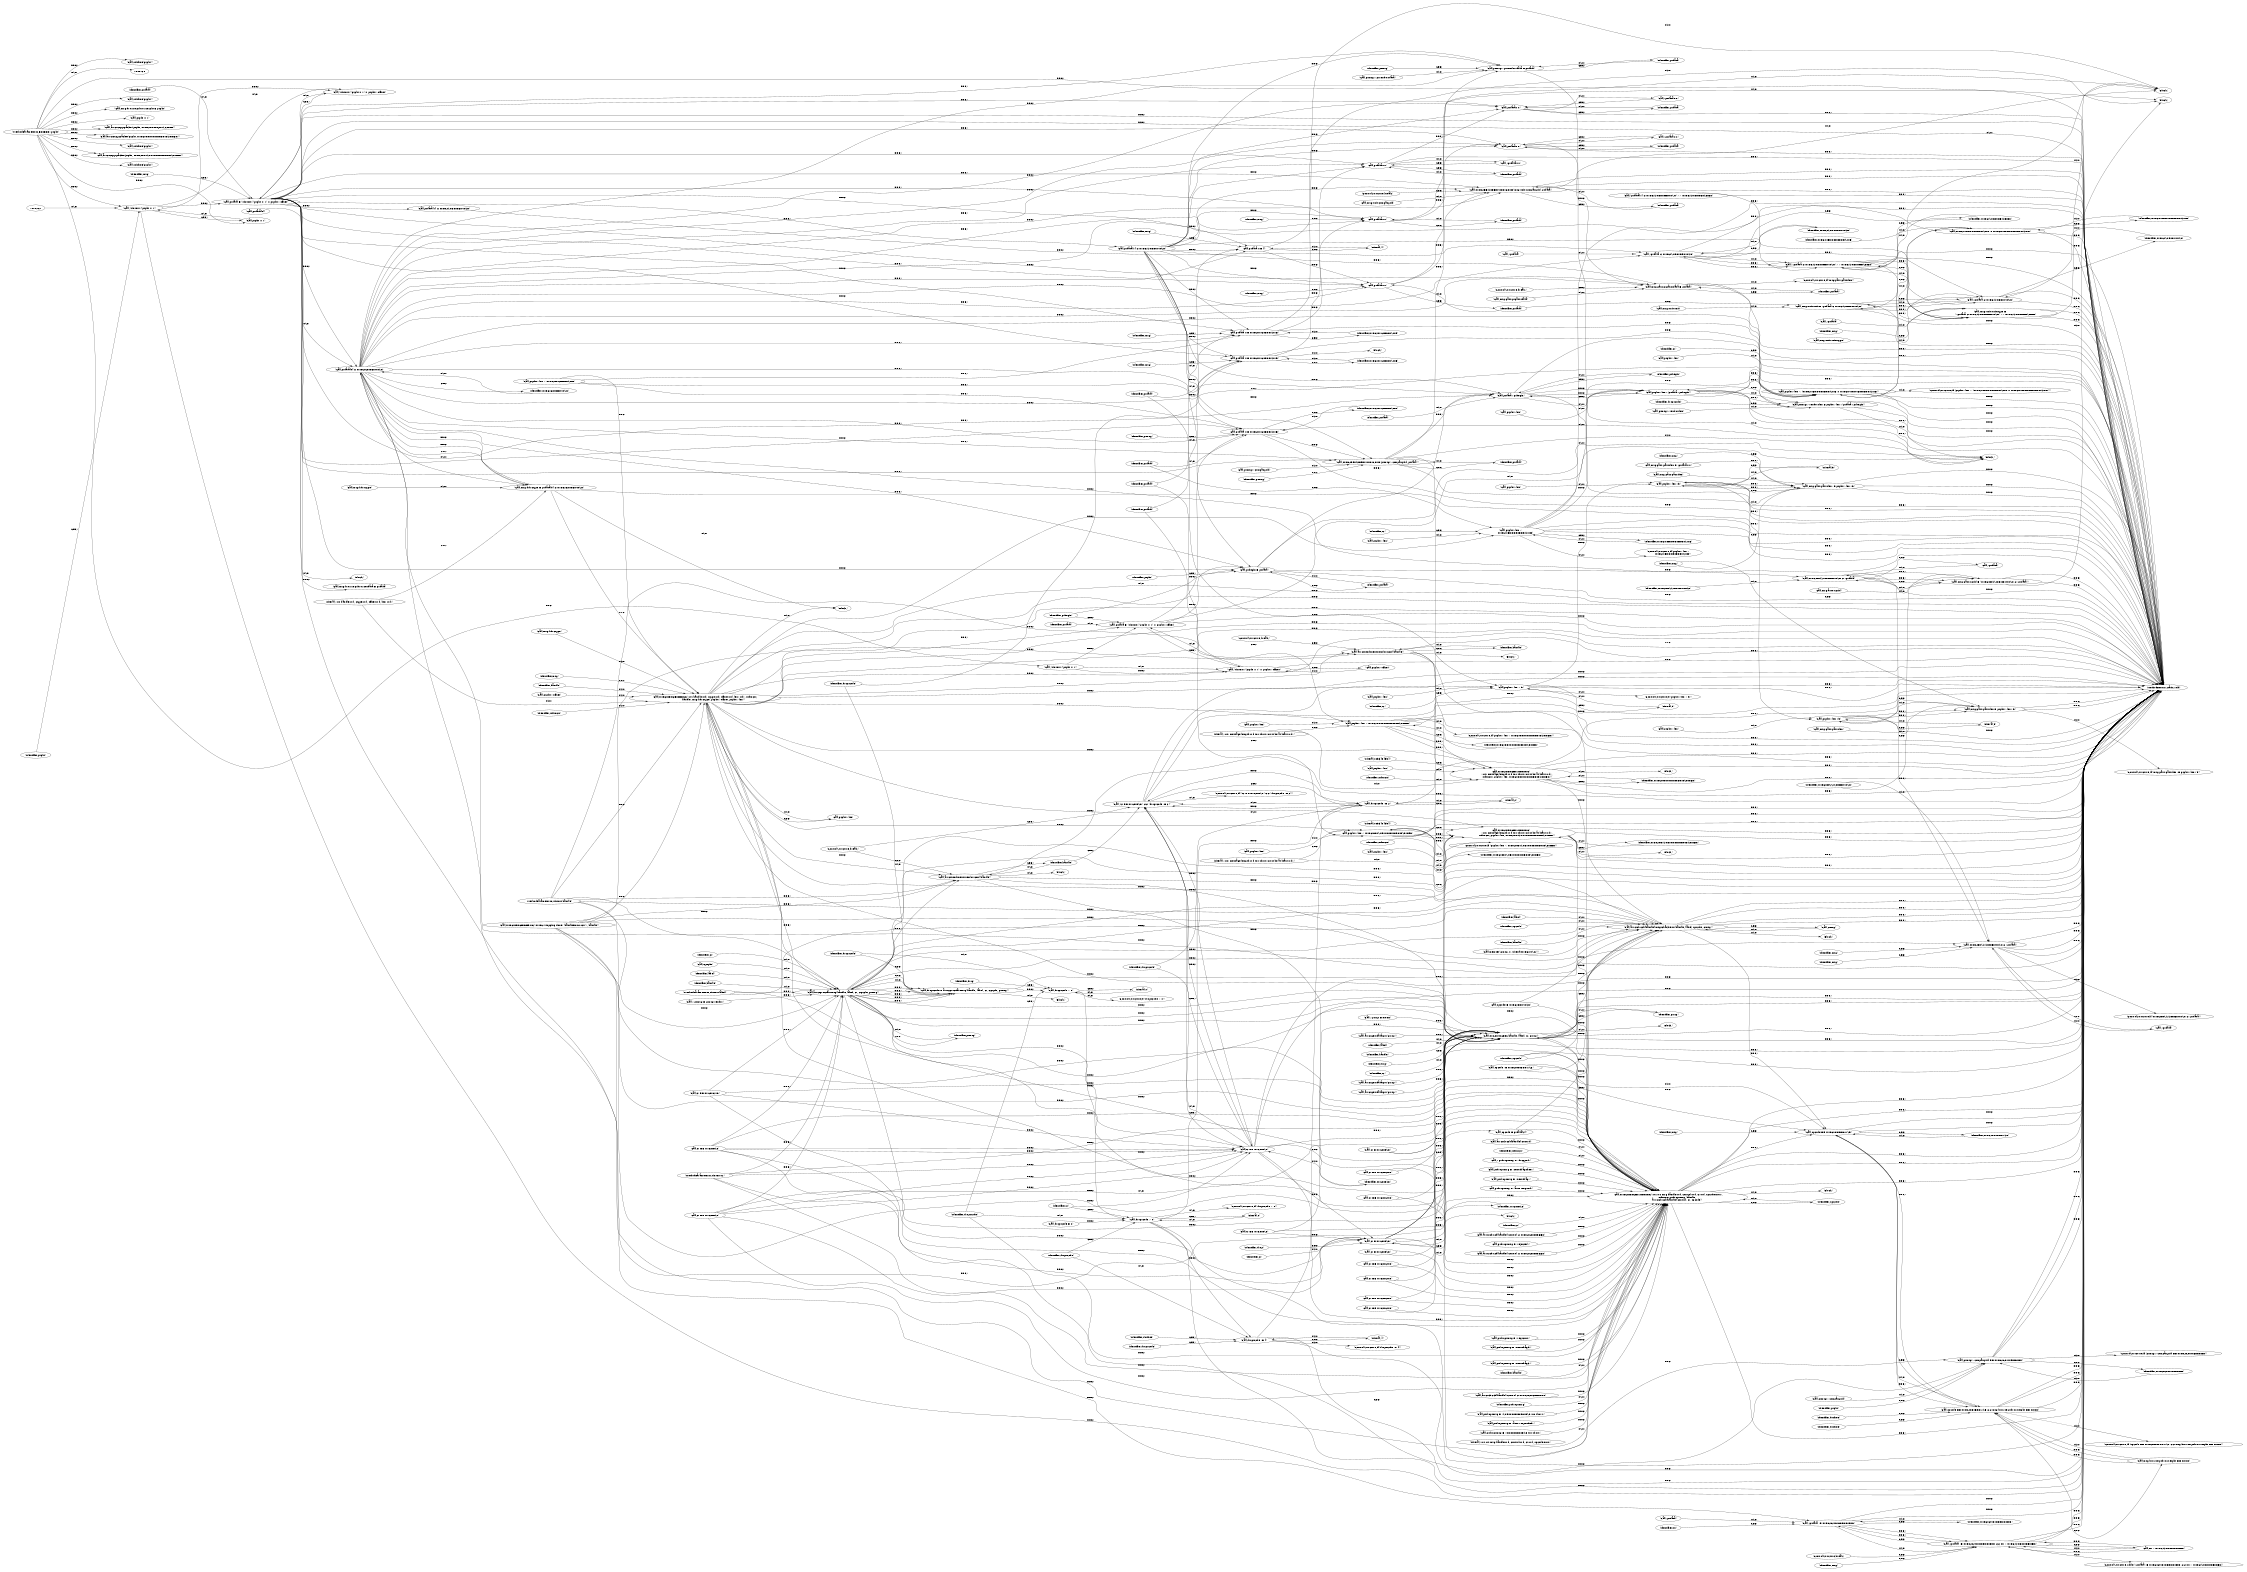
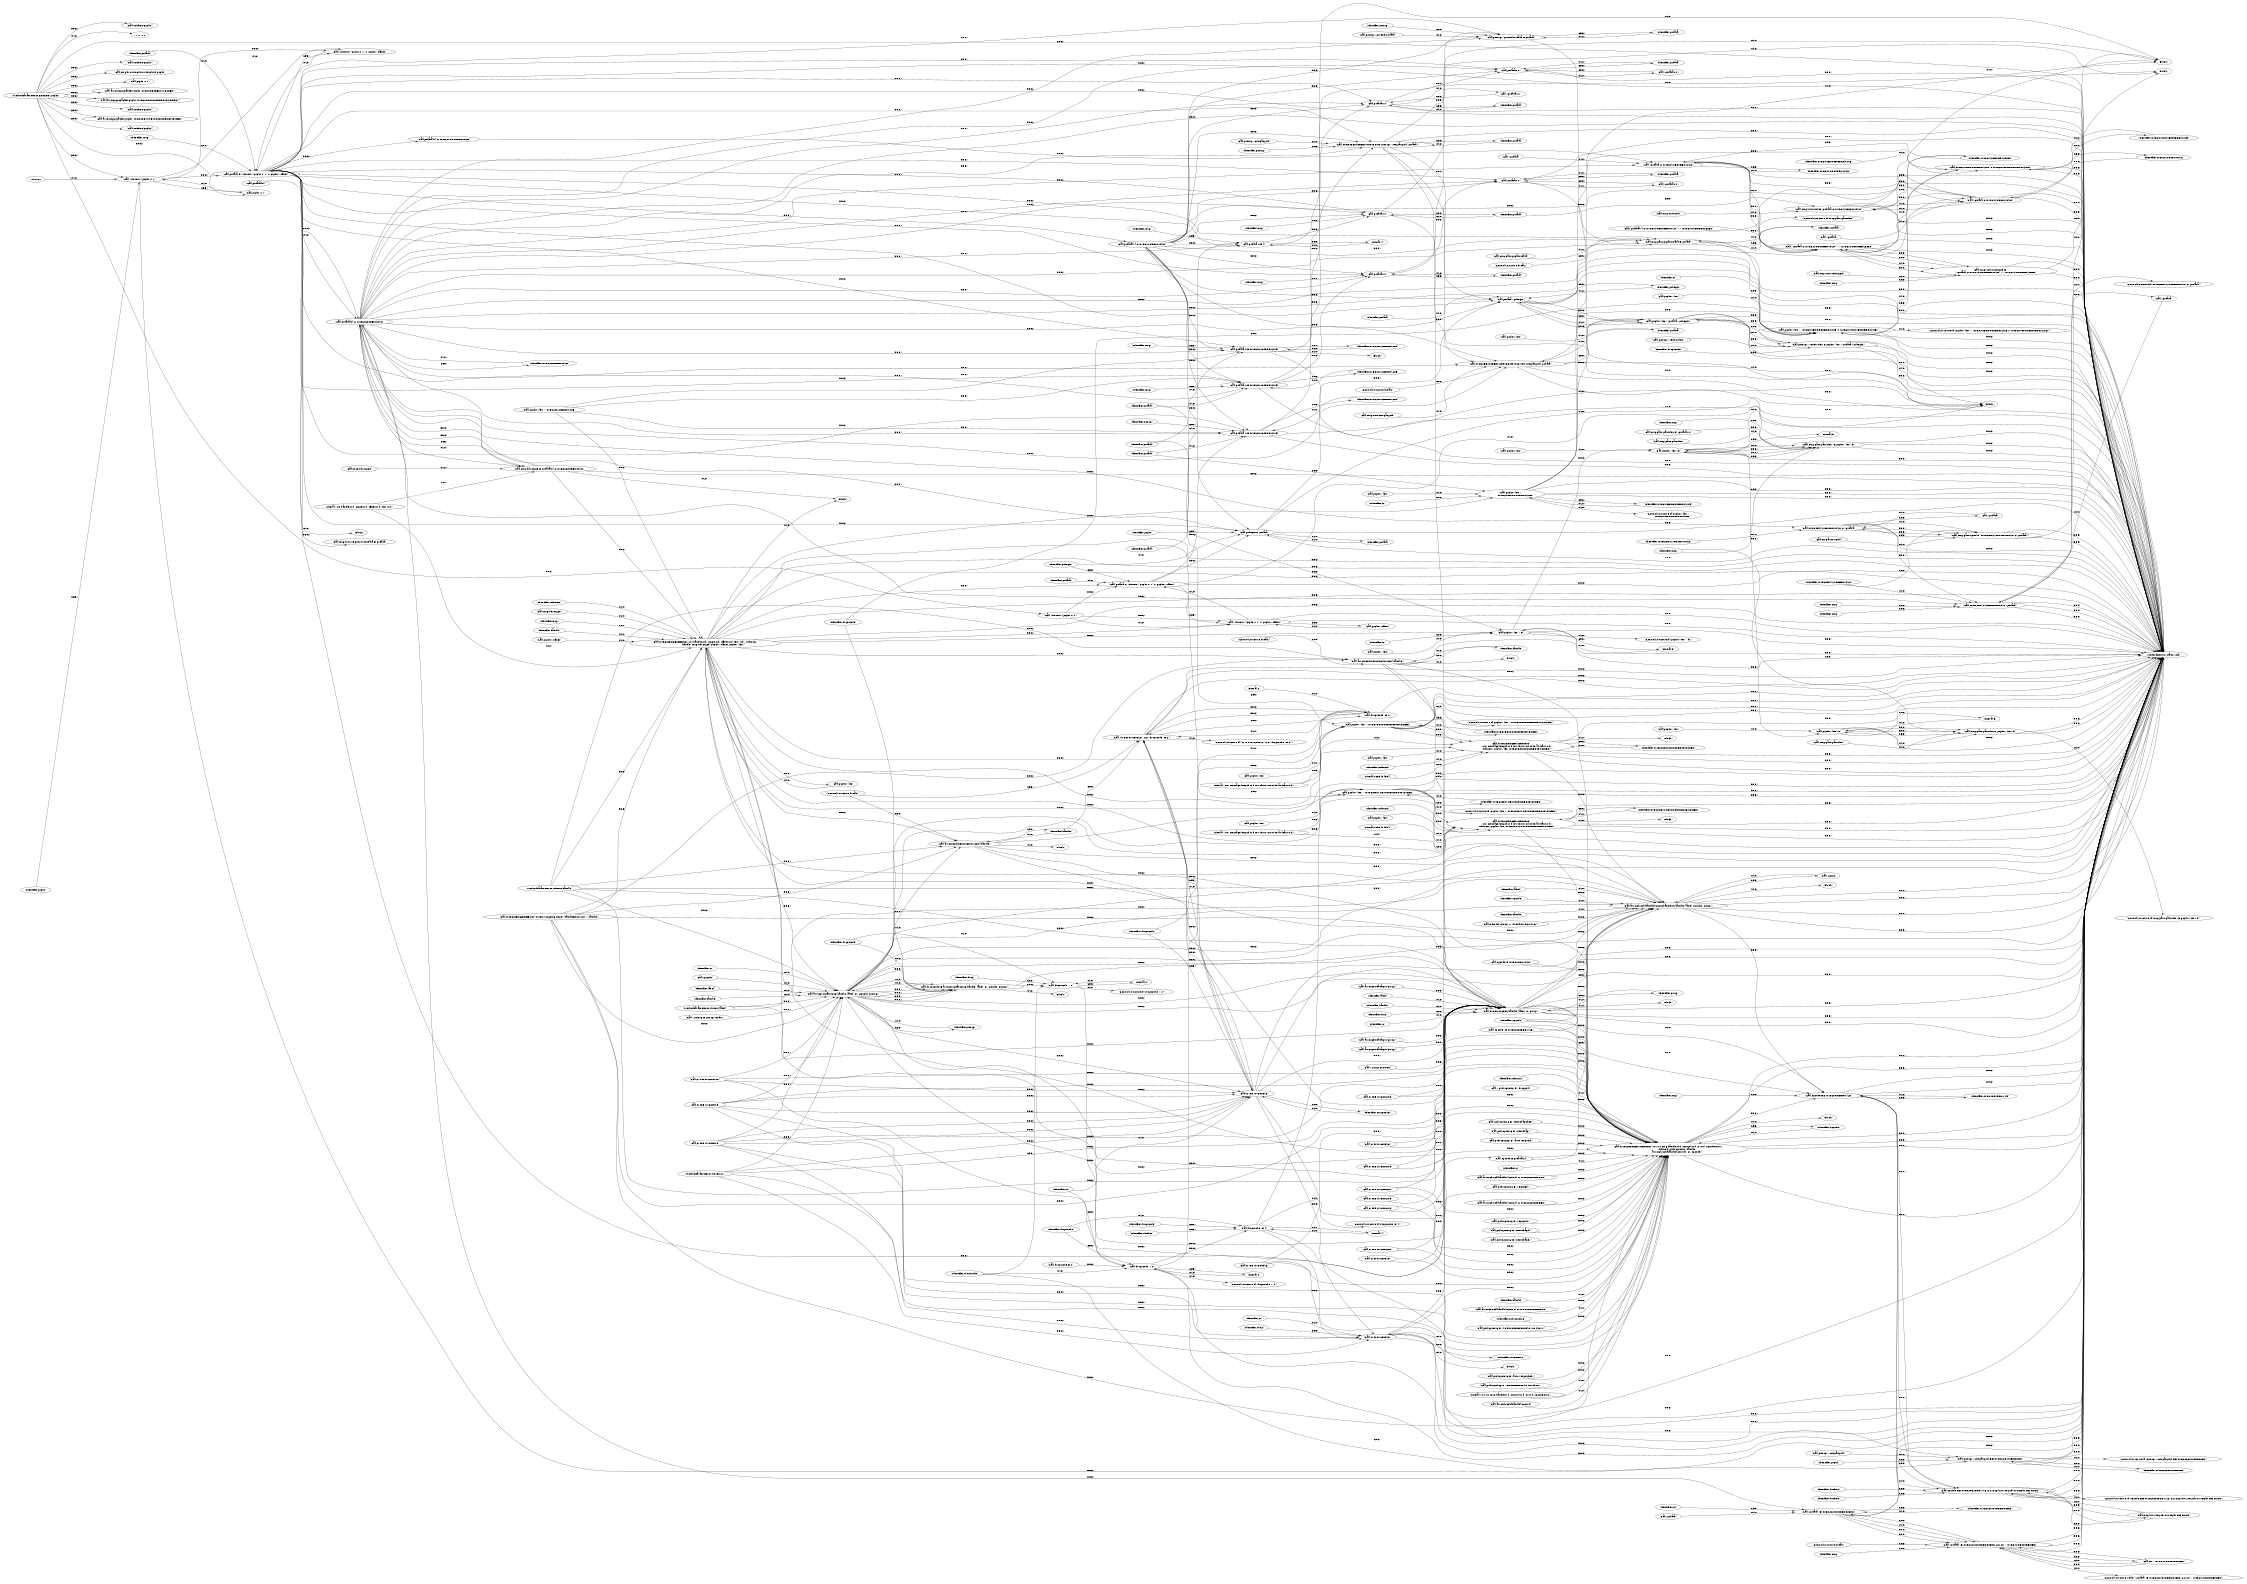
edge "(Identifier,AVRC_SUBID_MASK)" -> "(Call,*p_data & AVRC_SUBID_MASK)": label "AST: " -> "DDG: "
edge "(Call,msg.unit.unit = *p_data & AVRC_SUBID_MASK)" -> "(Call,*p_data & AVRC_SUBID_MASK)": label "CFG: " -> "AST: "
edge "(Call,p_data[0] & AVRC_CTYPE_MASK)" -> "(Call,*p_data & AVRC_SUBID_MASK)": added, label "DDG:"
edge "(Call,drop_code != 2)" -> "(Literal,2)": removed, label "CFG:"
